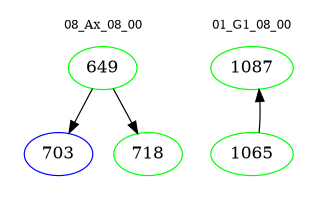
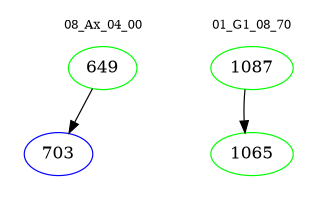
cluster "08_Ax_08_00": label "08_Ax_08_00" -> "08_Ax_04_00"
cluster "01_G1_08_00": label "01_G1_08_00" -> "01_G1_08_70"
edge "1065" -> "1087": reversed
node "718": removed
